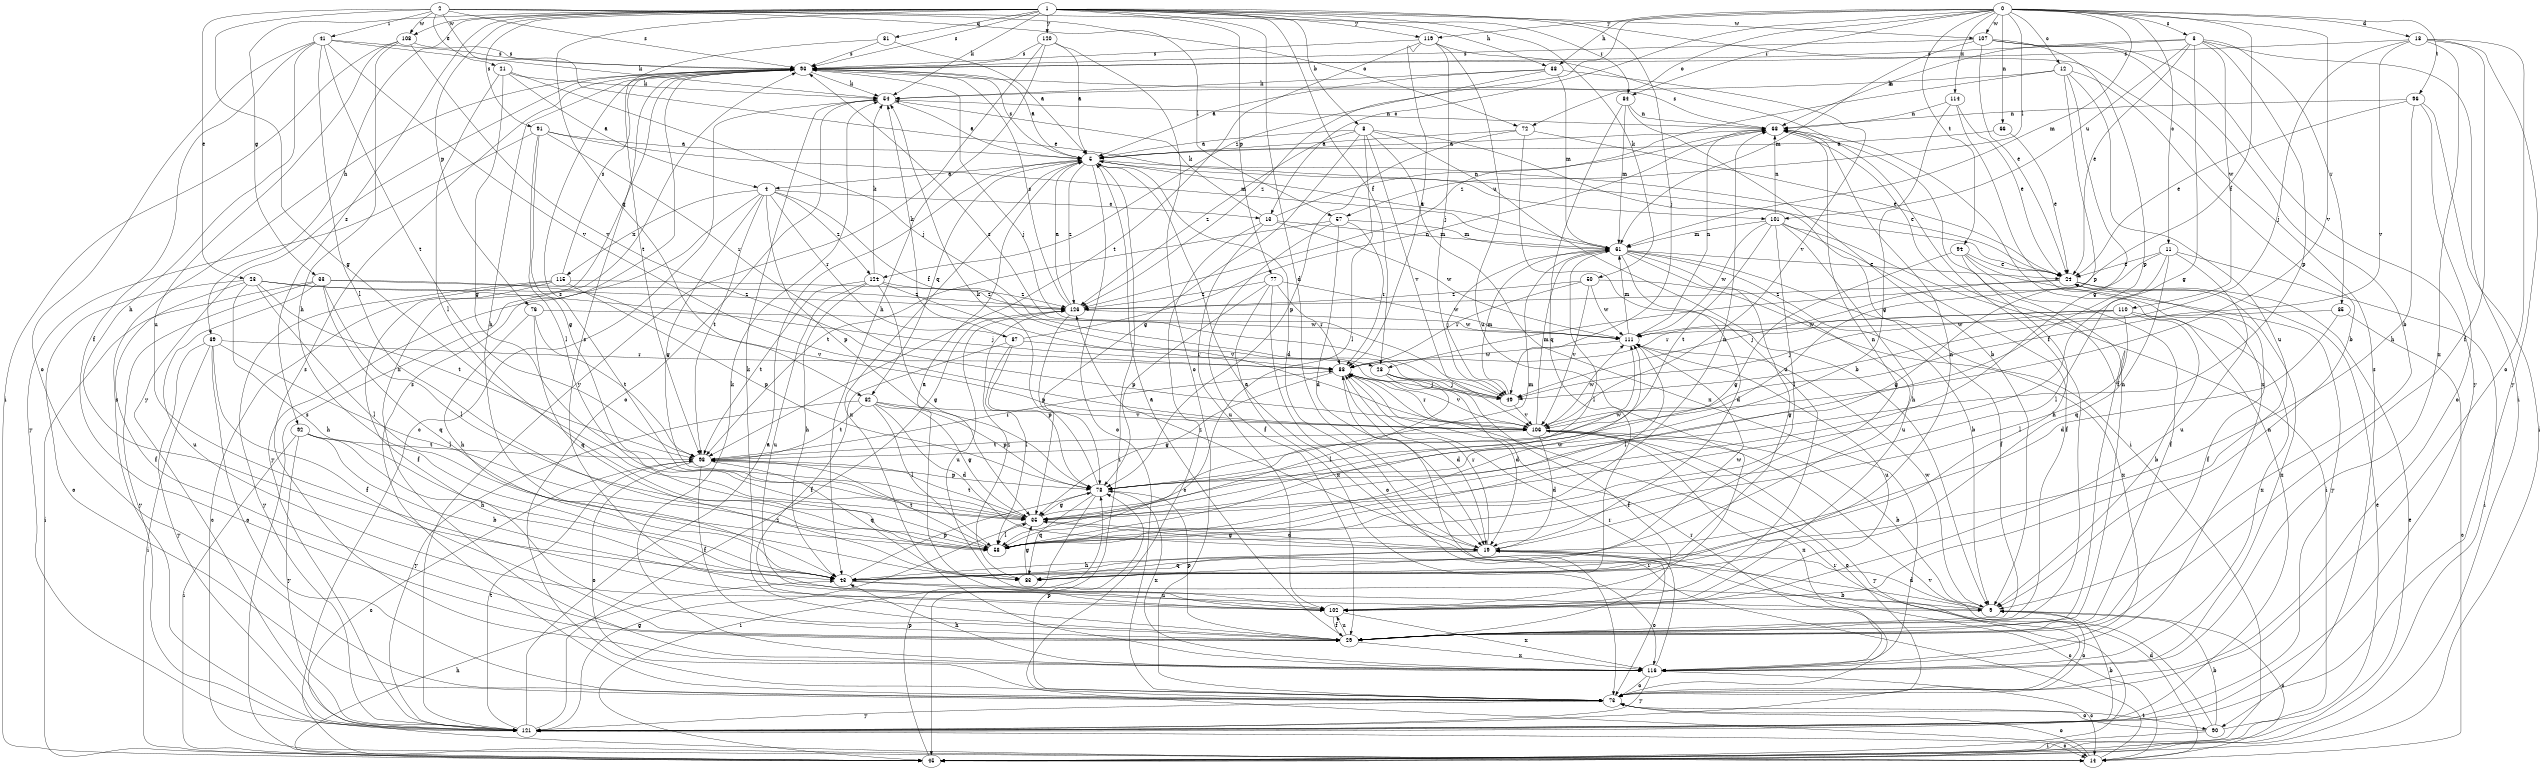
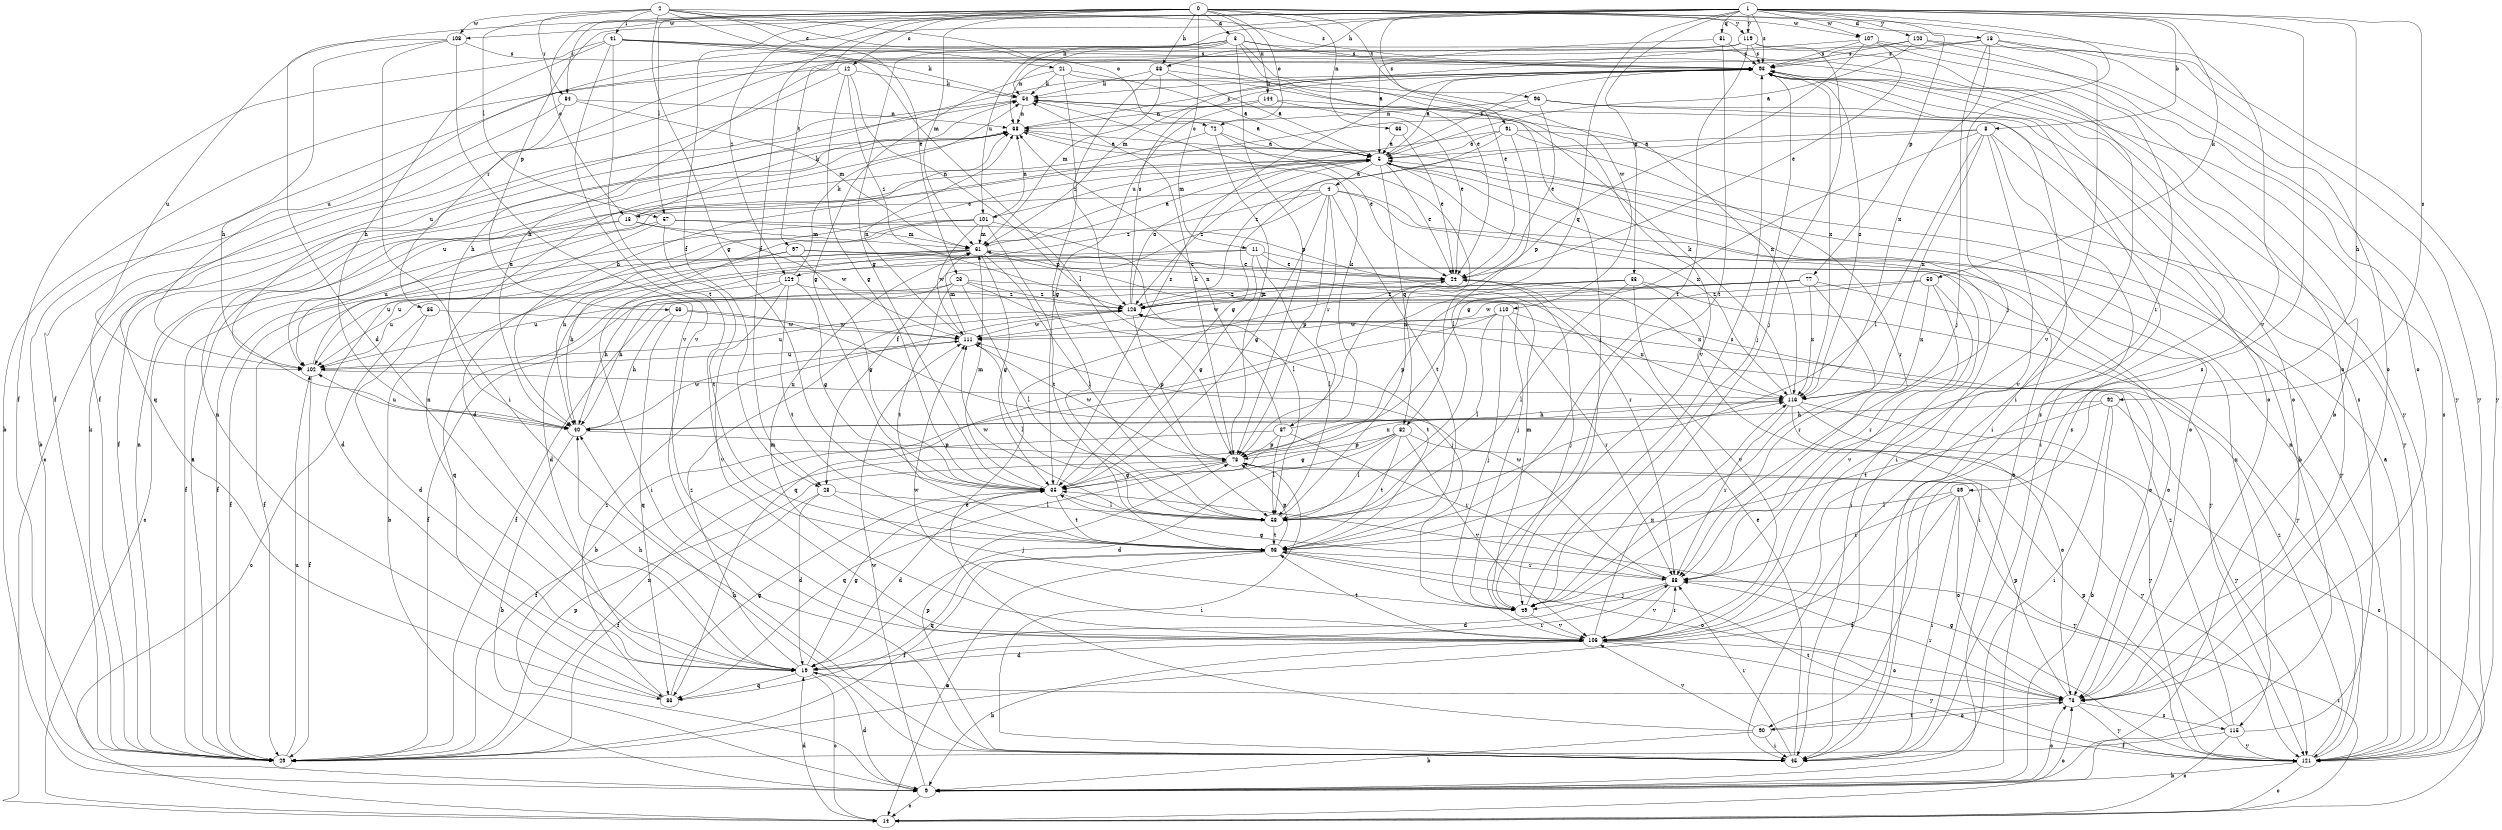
edge "0" -> "3": label "s" -> "a"
node "114": label "114" -> "144"
edge "21" -> "4": now "21" -> "5"
node "94": label "94" -> "97"
node "76": label "76" -> "56"
edge "111" -> "88": reversed
edge "61" -> "83": now "61" -> "35"
node "43": label "43" -> "40"
edge "73" -> "93": now "73" -> "115"
